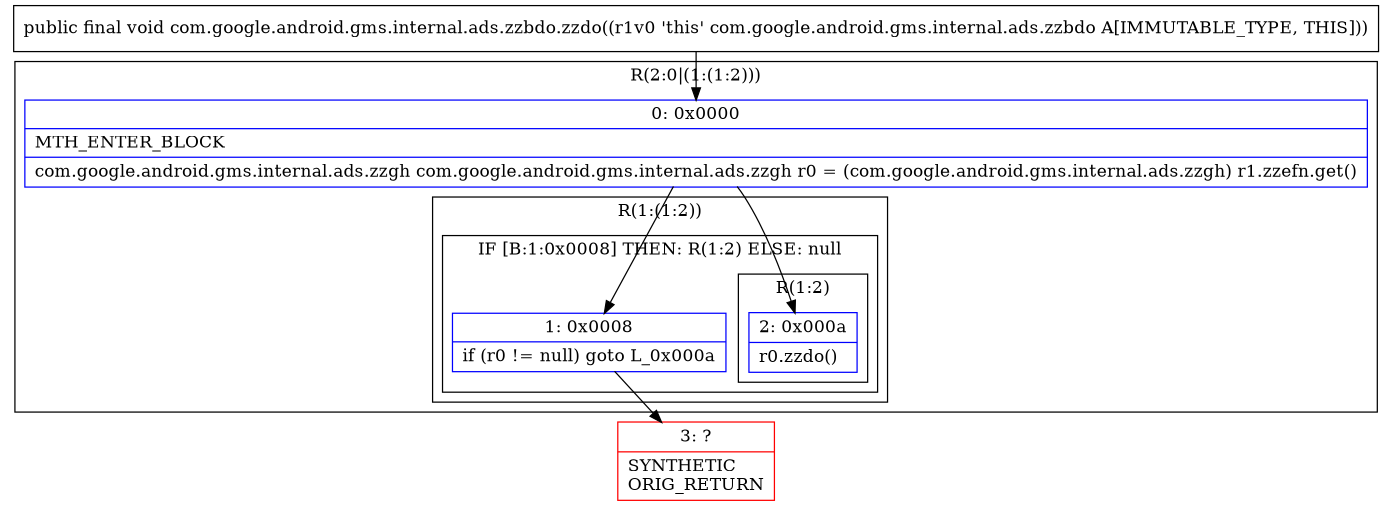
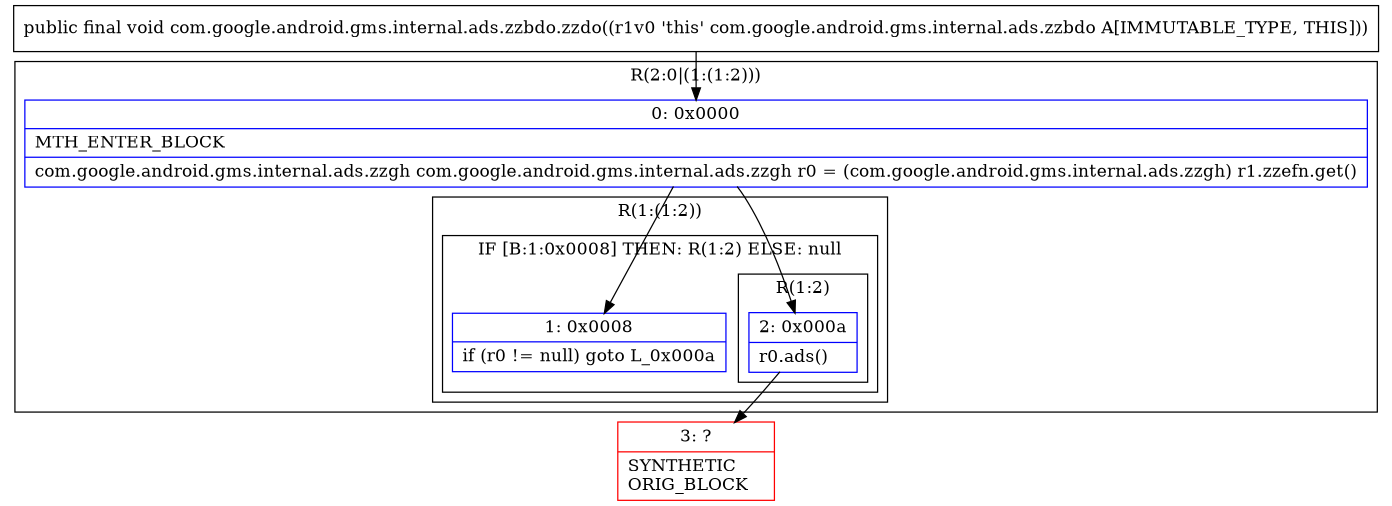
node "2: 0x000a": text "r0.zzdo()" -> "r0.ads()"
edge "1: 0x0008" -> "3: ?": now "2: 0x000a" -> "3: ?"
node "3: ?": text "ORIG_RETURN" -> "ORIG_BLOCK"
